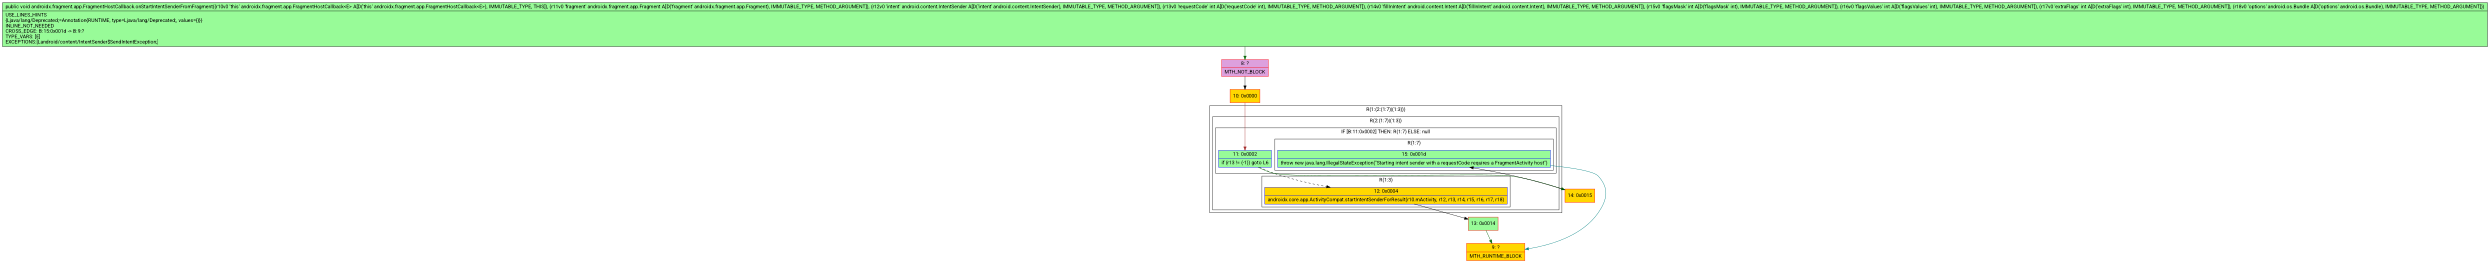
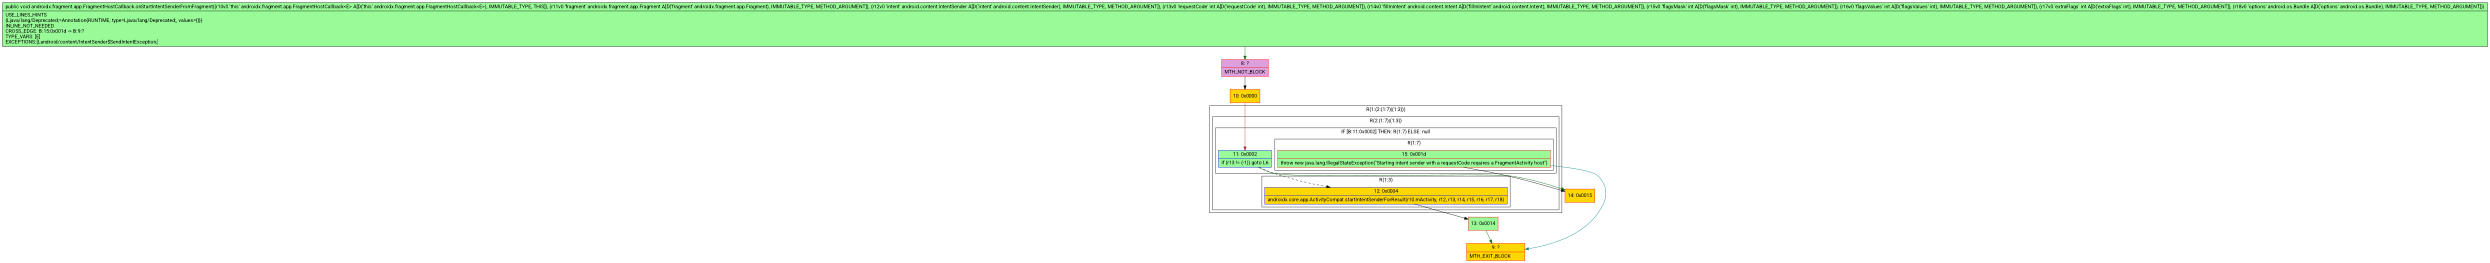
node "15: 0x001d": color blue -> red
edge "14: 0x0015" -> "15: 0x001d": reversed
node "9: ?": text "MTH_RUNTIME_BLOCK" -> "MTH_EXIT_BLOCK"
